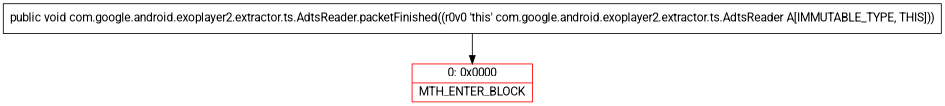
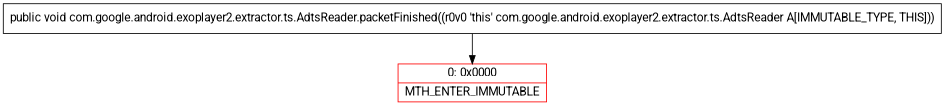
node "0: 0x0000": text "MTH_ENTER_BLOCK" -> "MTH_ENTER_IMMUTABLE"
